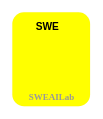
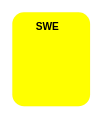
node "SWEAILab": removed
